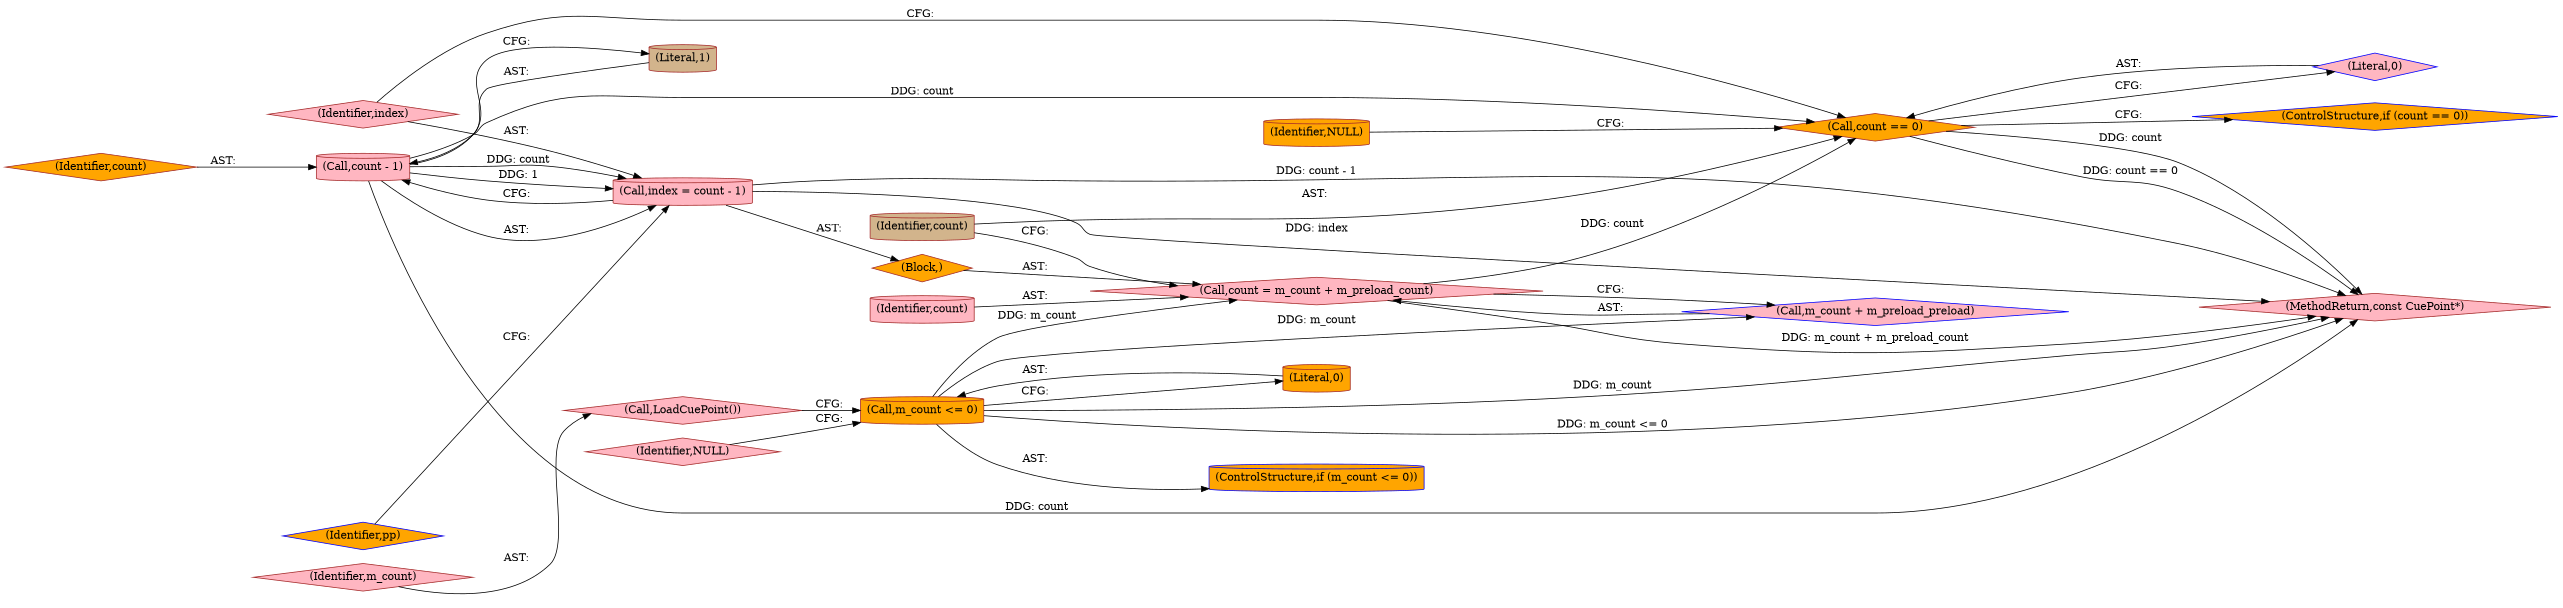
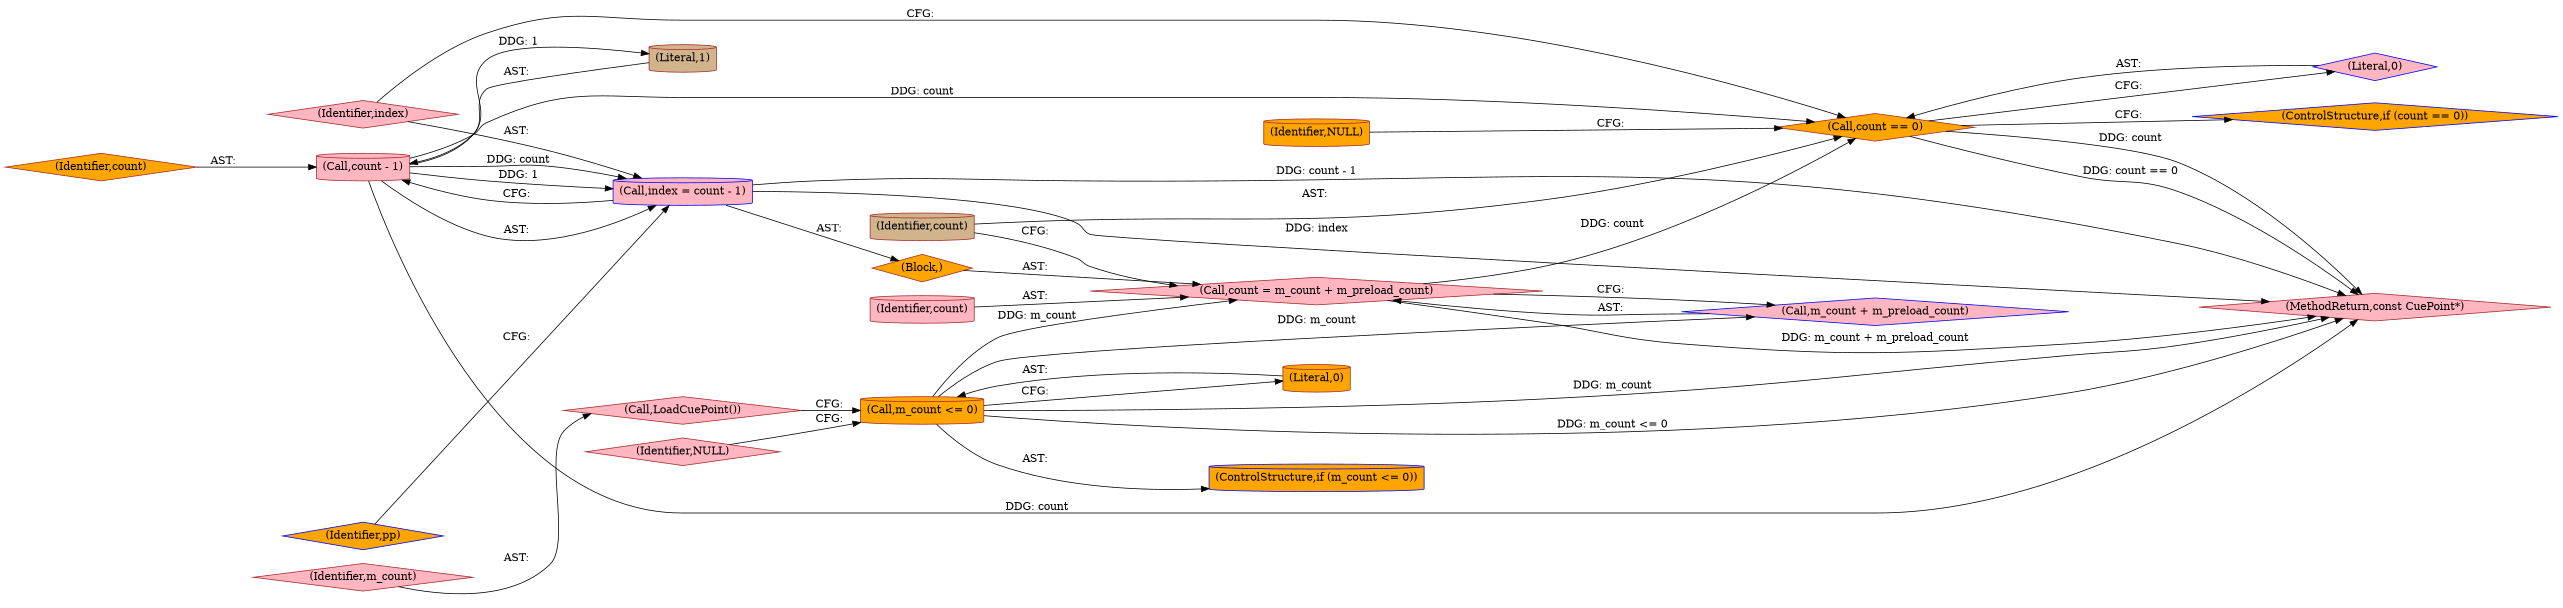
edge "(Call,count - 1)" -> "(Literal,1)": label "CFG: " -> "DDG: 1"
node "(Call,index = count - 1)": color brown -> blue
node "(Call,m_count + m_preload_preload)": label "(Call,m_count + m_preload_preload)" -> "(Call,m_count + m_preload_count)"
